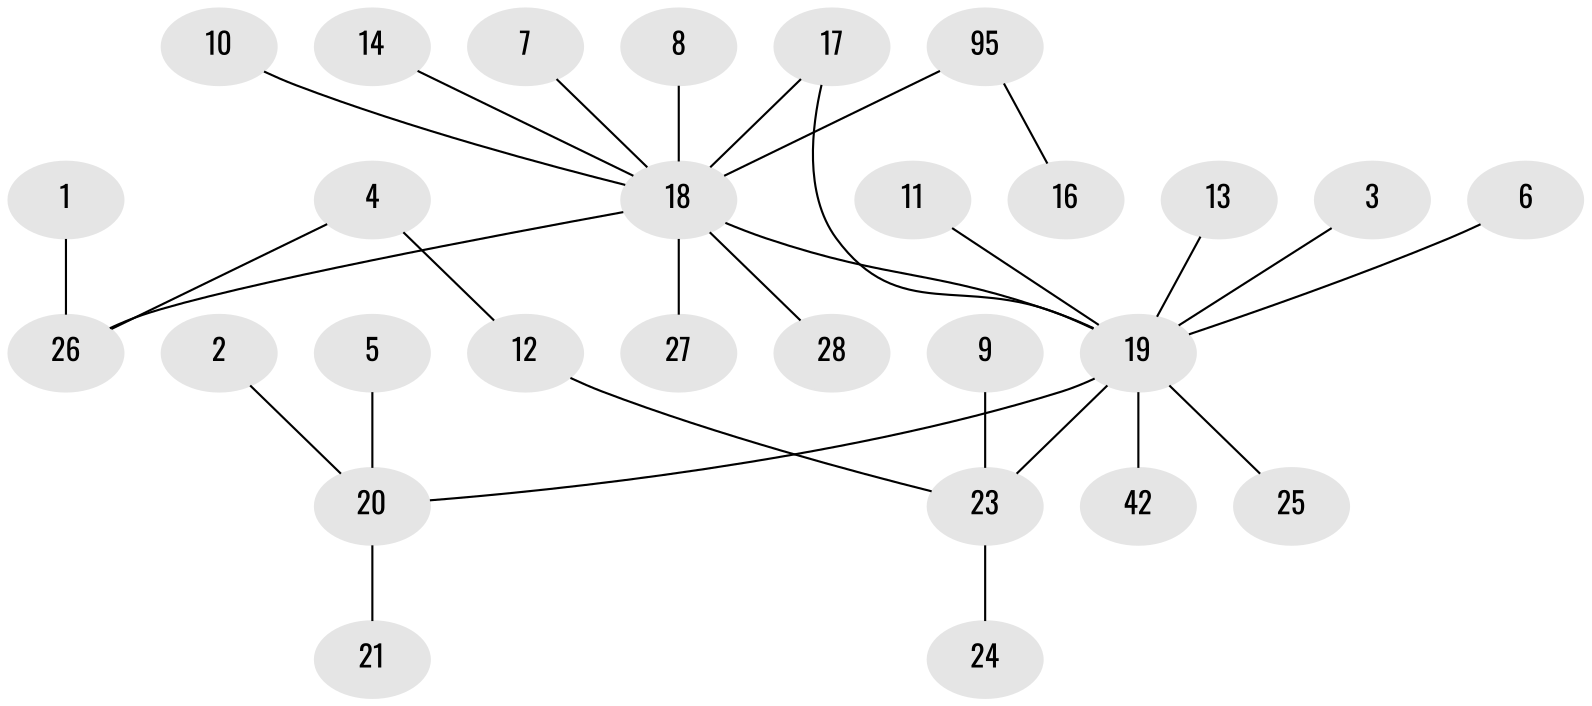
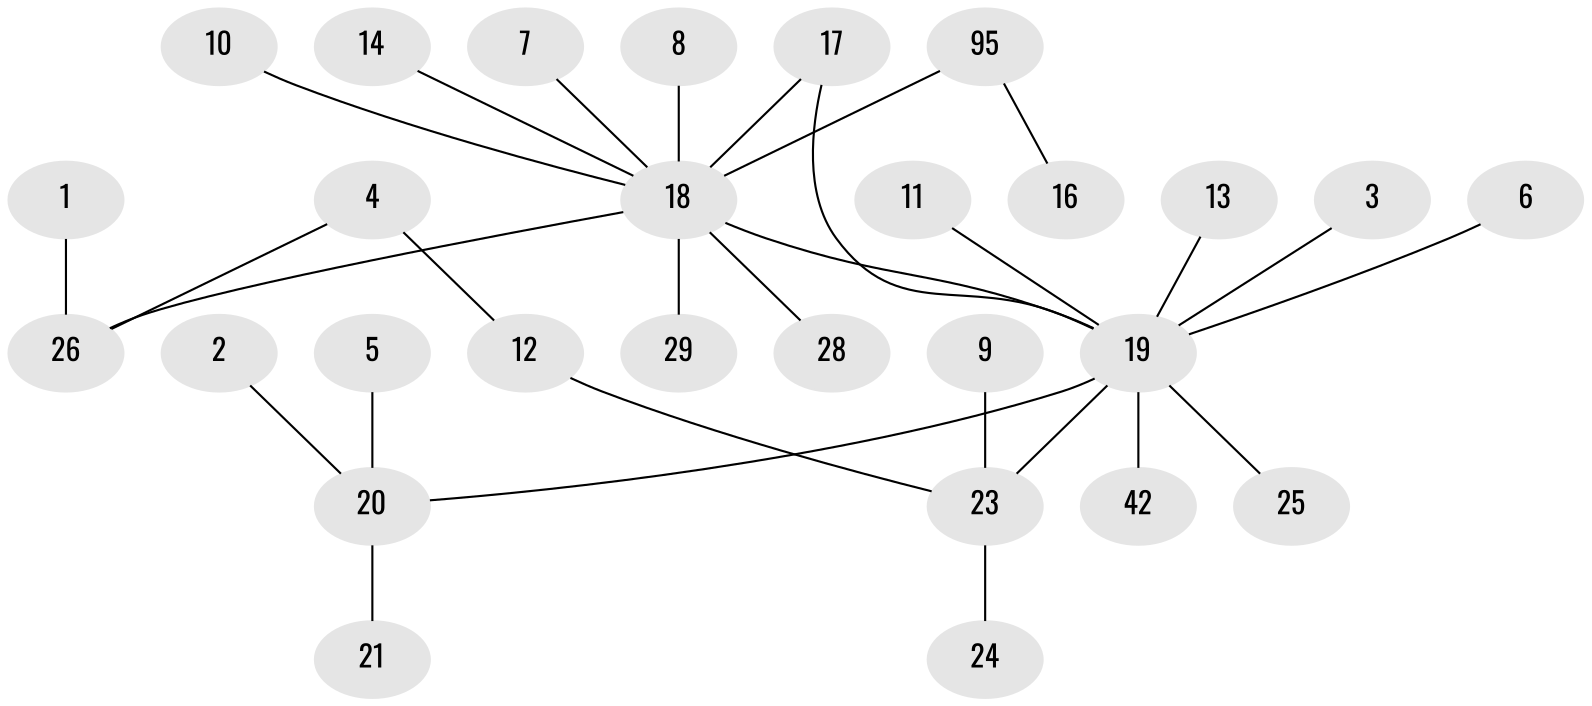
node "27": label "27" -> "29"
